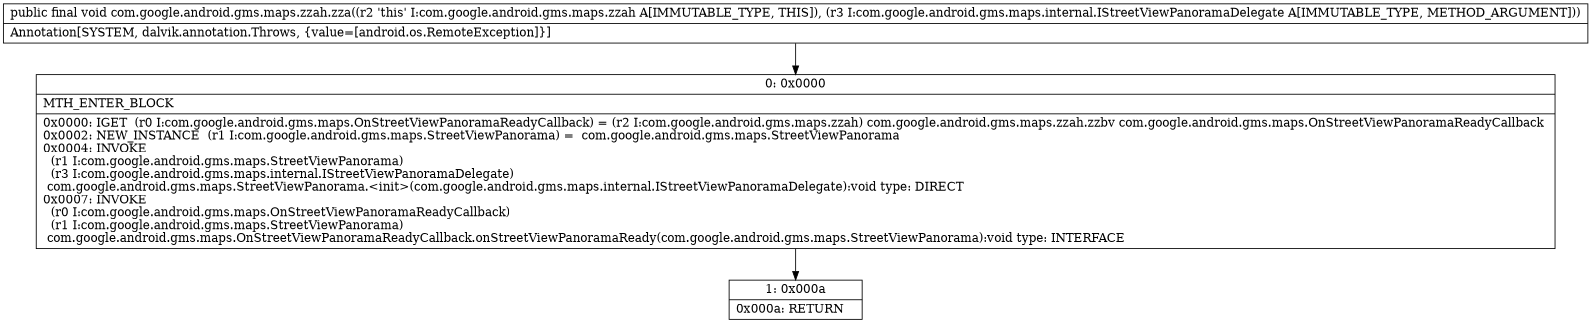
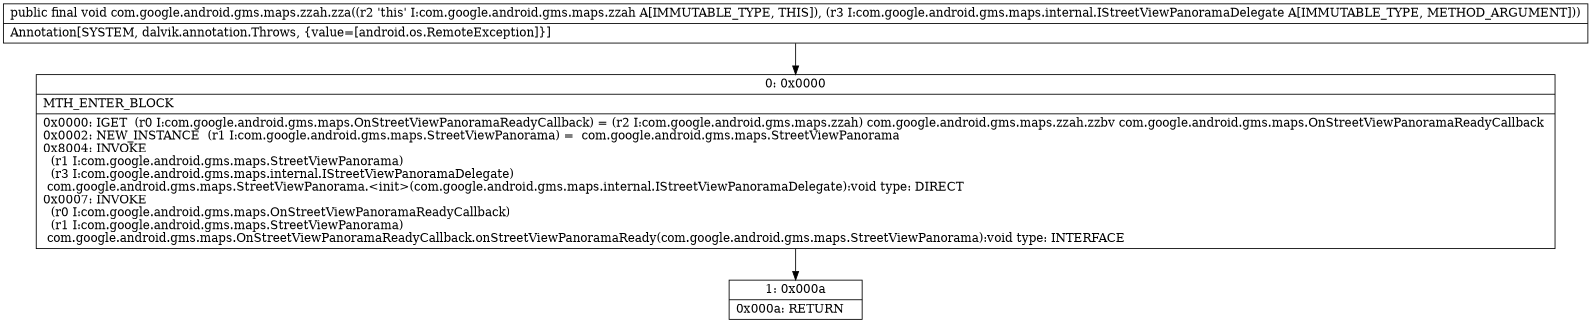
node "0: 0x0000": text "0x0004: INVOKE" -> "0x8004: INVOKE"
